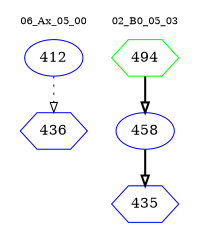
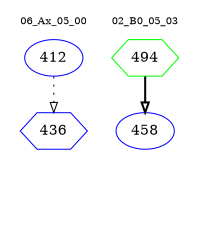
node "435": removed
